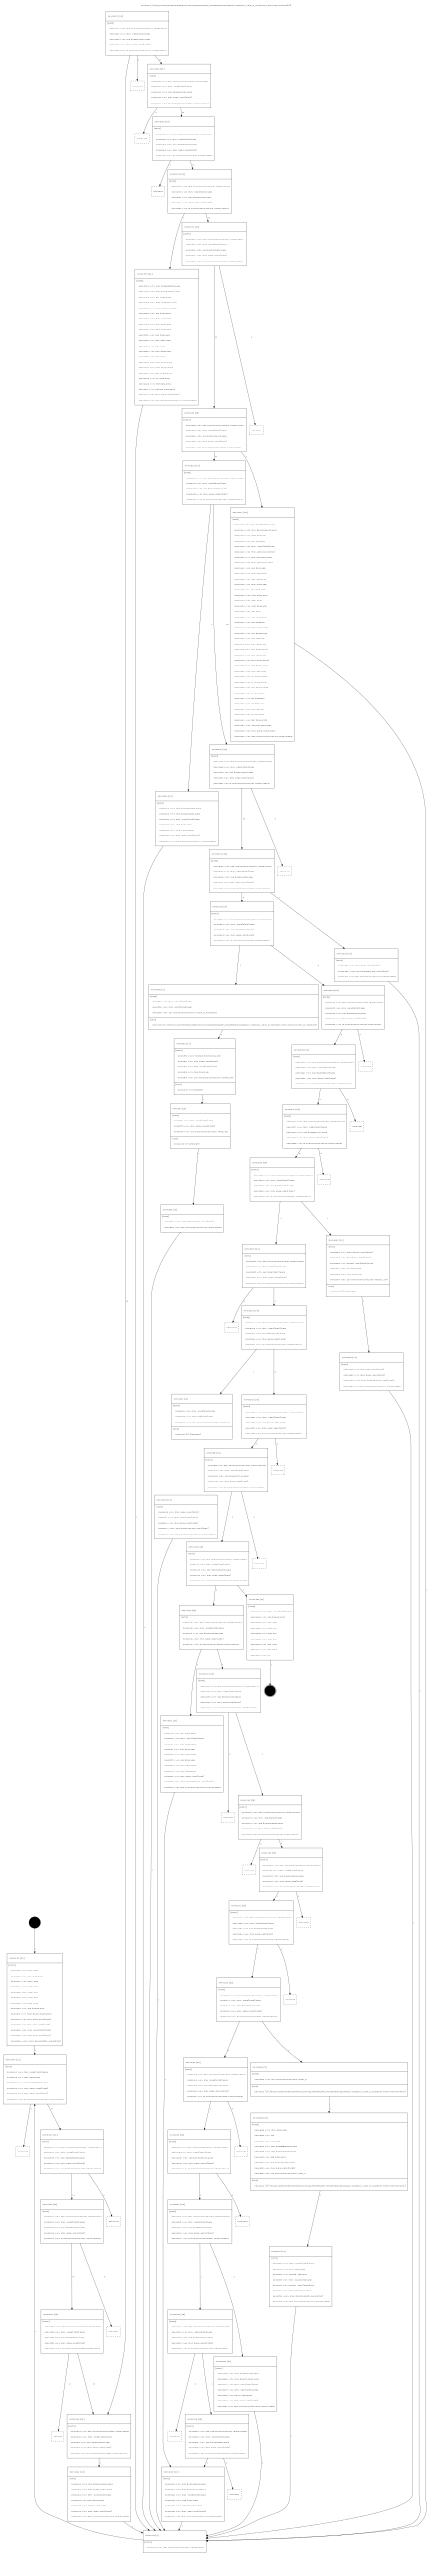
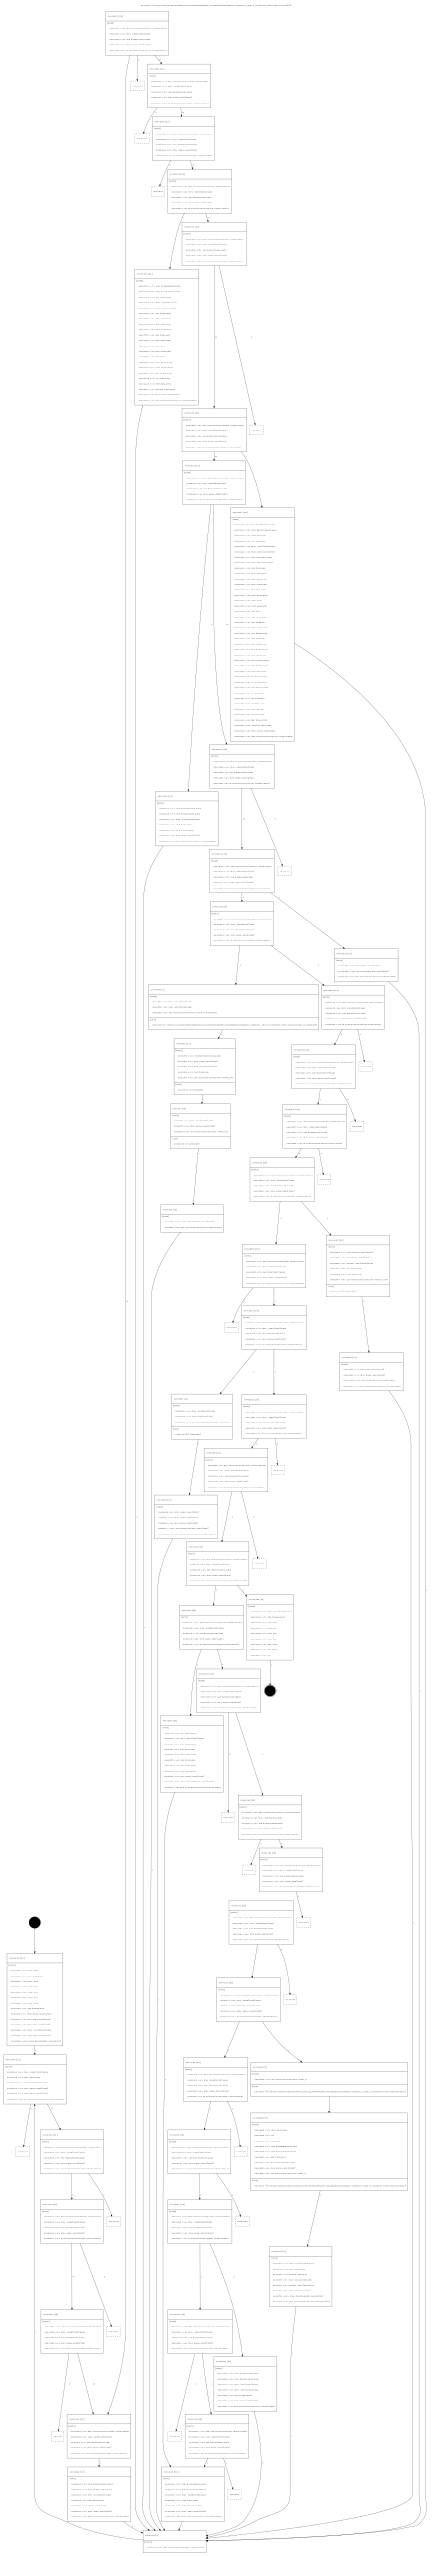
edge "0x401e01 [13]" -> "0x401e0e [24]": added, label "1"
edge "0x401c8a [28]" -> "0x401ca6 [28]": removed, label "4"
